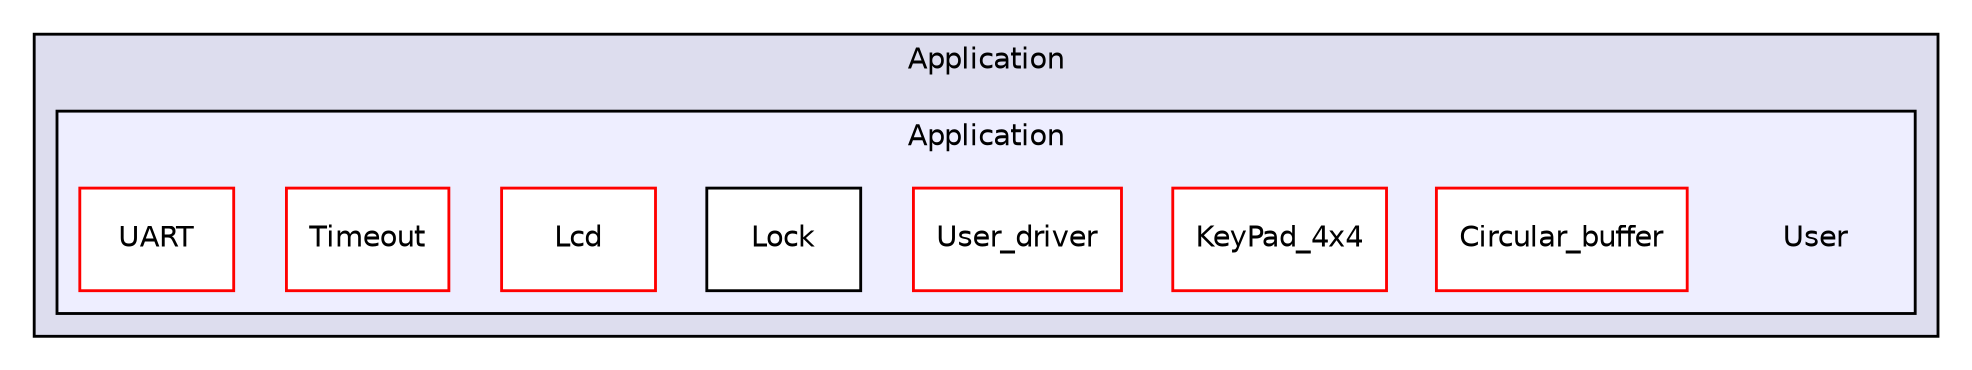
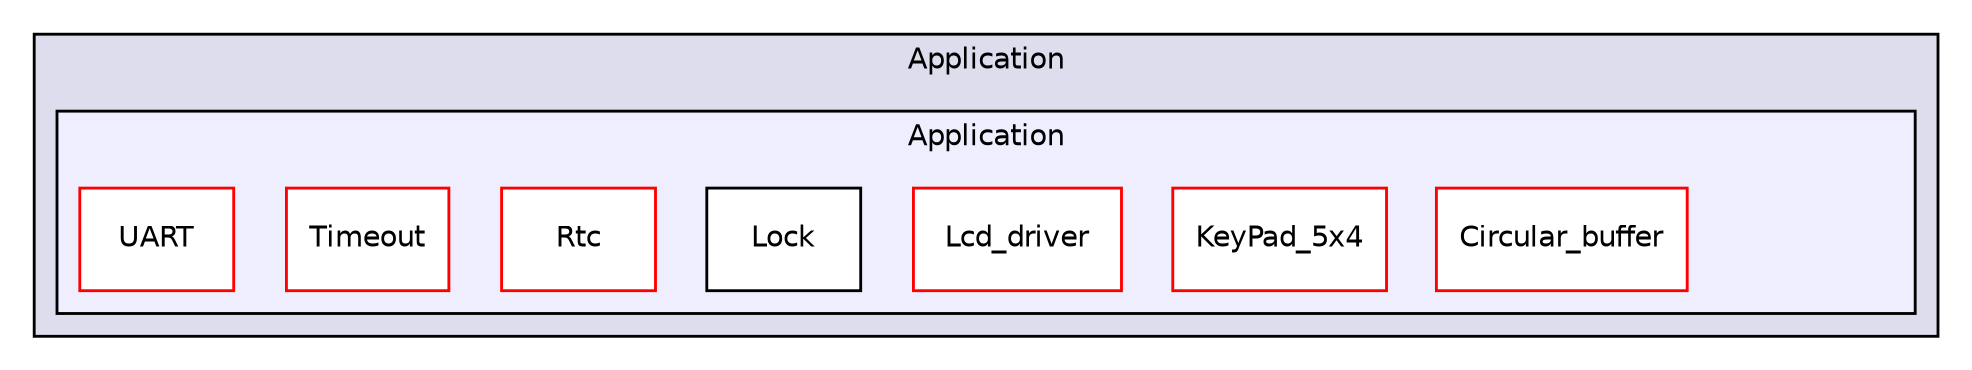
node "Lcd": label "Lcd" -> "Rtc"
node "User_driver": label "User_driver" -> "Lcd_driver"
node "KeyPad_4x4": label "KeyPad_4x4" -> "KeyPad_5x4"
node "User": removed
